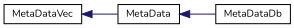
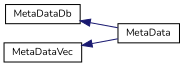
edge "MetaDataDb" -> "MetaData": reversed
